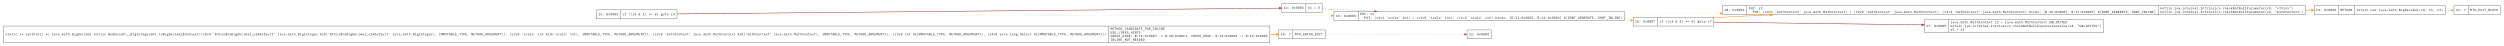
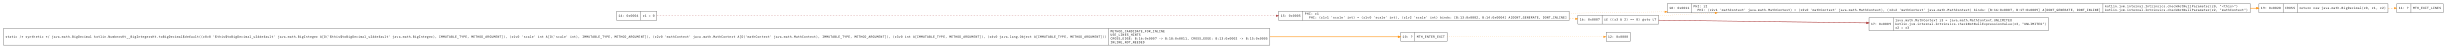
node "19: 0x0020": text "RETURN" -> "CROSS"
node "11: ?": text "MTH_EXIT_BLOCK" -> "MTH_EXIT_LINES"
node "13: 0x0002": removed
edge "16: 0x0007" -> "18: 0x0011": style bold -> dotted
edge "10: ?" -> "12: 0x0000": color brown -> darkorange
